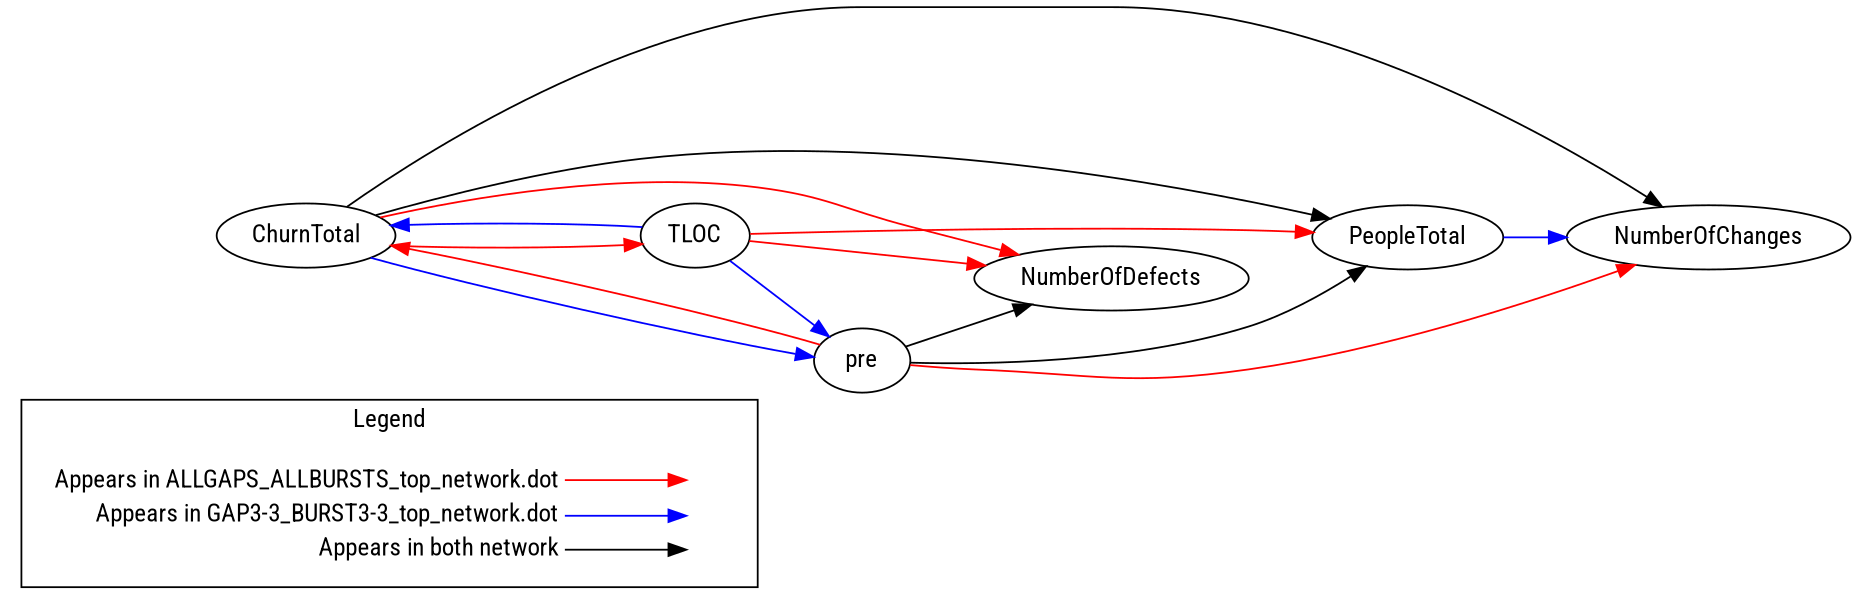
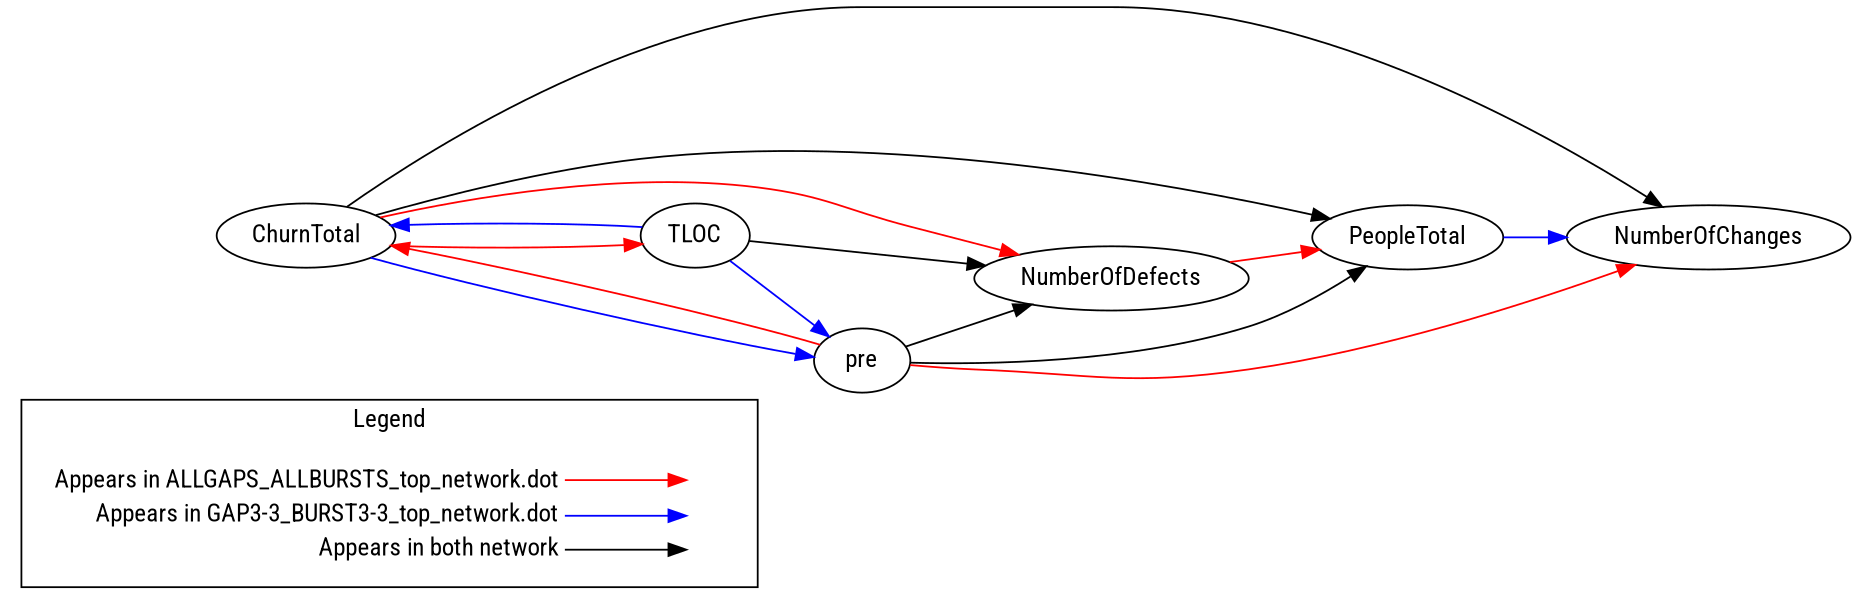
edge "TLOC" -> "PeopleTotal": now "NumberOfDefects" -> "PeopleTotal"
edge "TLOC" -> "NumberOfDefects": color red -> black
